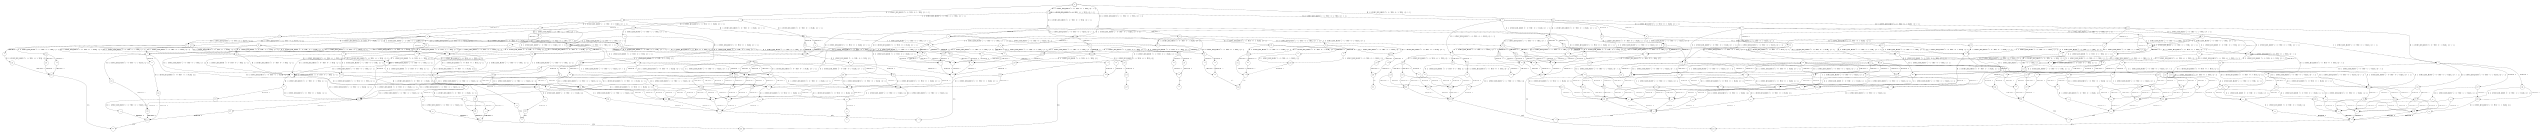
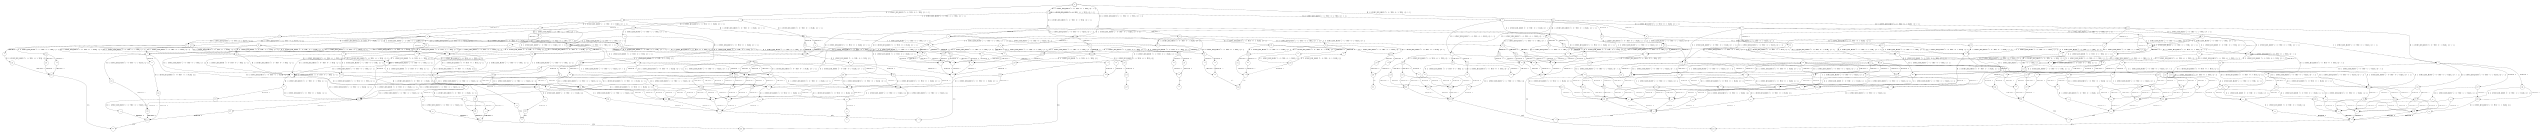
edge "114" -> "15": now "4" -> "15"
edge "71" -> "153": added, label "TERMINATE !0"
edge "94" -> "182": reversed
